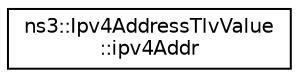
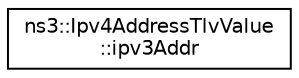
node "ns3::Ipv4AddressTlvValue ::ipv4Addr": label "ns3::Ipv4AddressTlvValue ::ipv4Addr" -> "ns3::Ipv4AddressTlvValue ::ipv3Addr"
